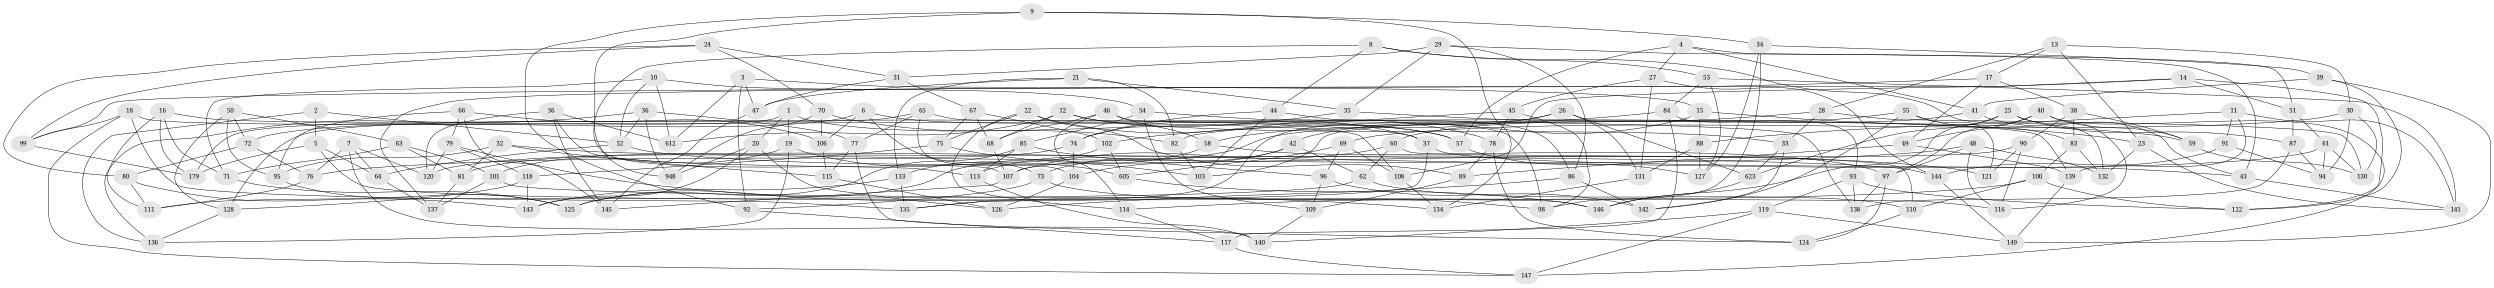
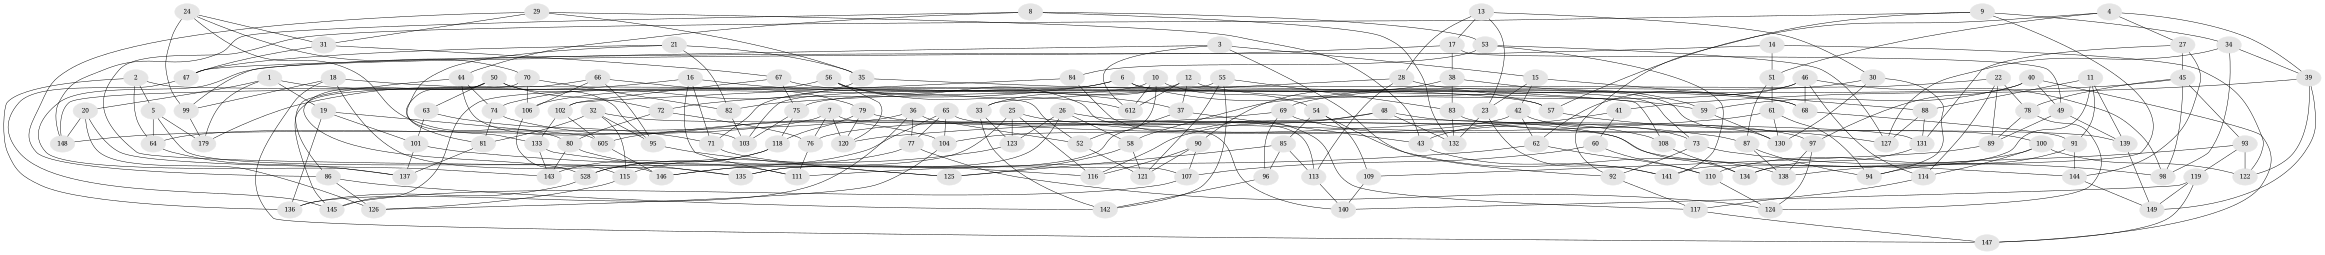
edge "4" -- "41": now "4" -- "39"
edge "14" -- "108": removed
edge "84" -- "93": now "45" -- "93"
edge "58" -- "97": now "58" -- "121"
edge "52" -- "64": now "2" -- "64"
edge "63" -- "81": now "50" -- "81"
edge "68" -- "107": now "68" -- "91"
edge "60" -- "62": now "46" -- "62"
node "948": label "948" -> "148"
node "623": label "623" -> "123"
edge "96" -- "109": removed
node "128": label "128" -> "528"
